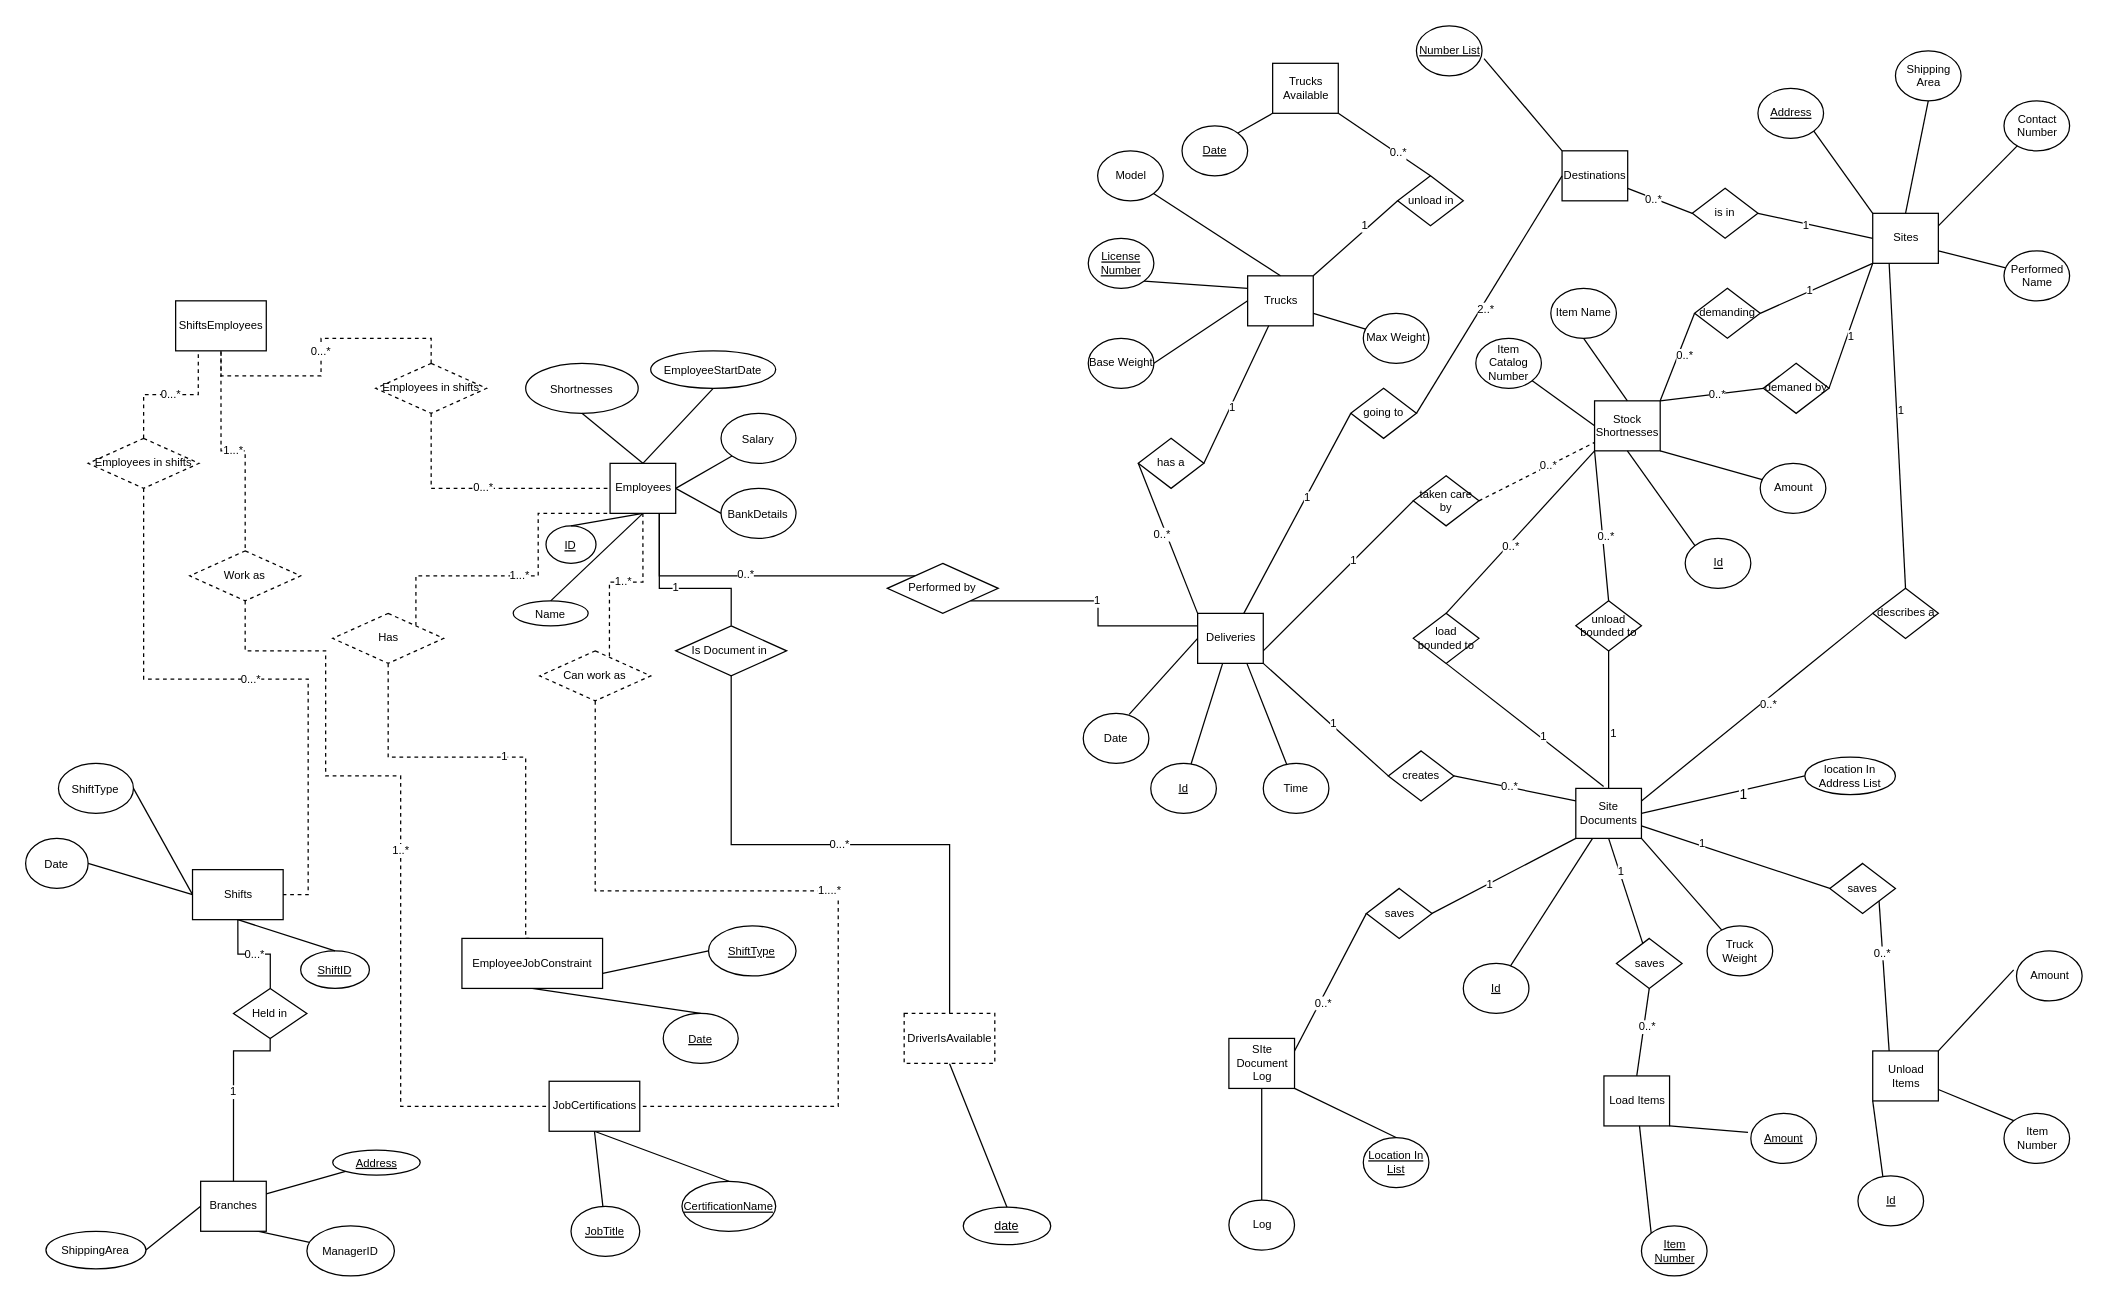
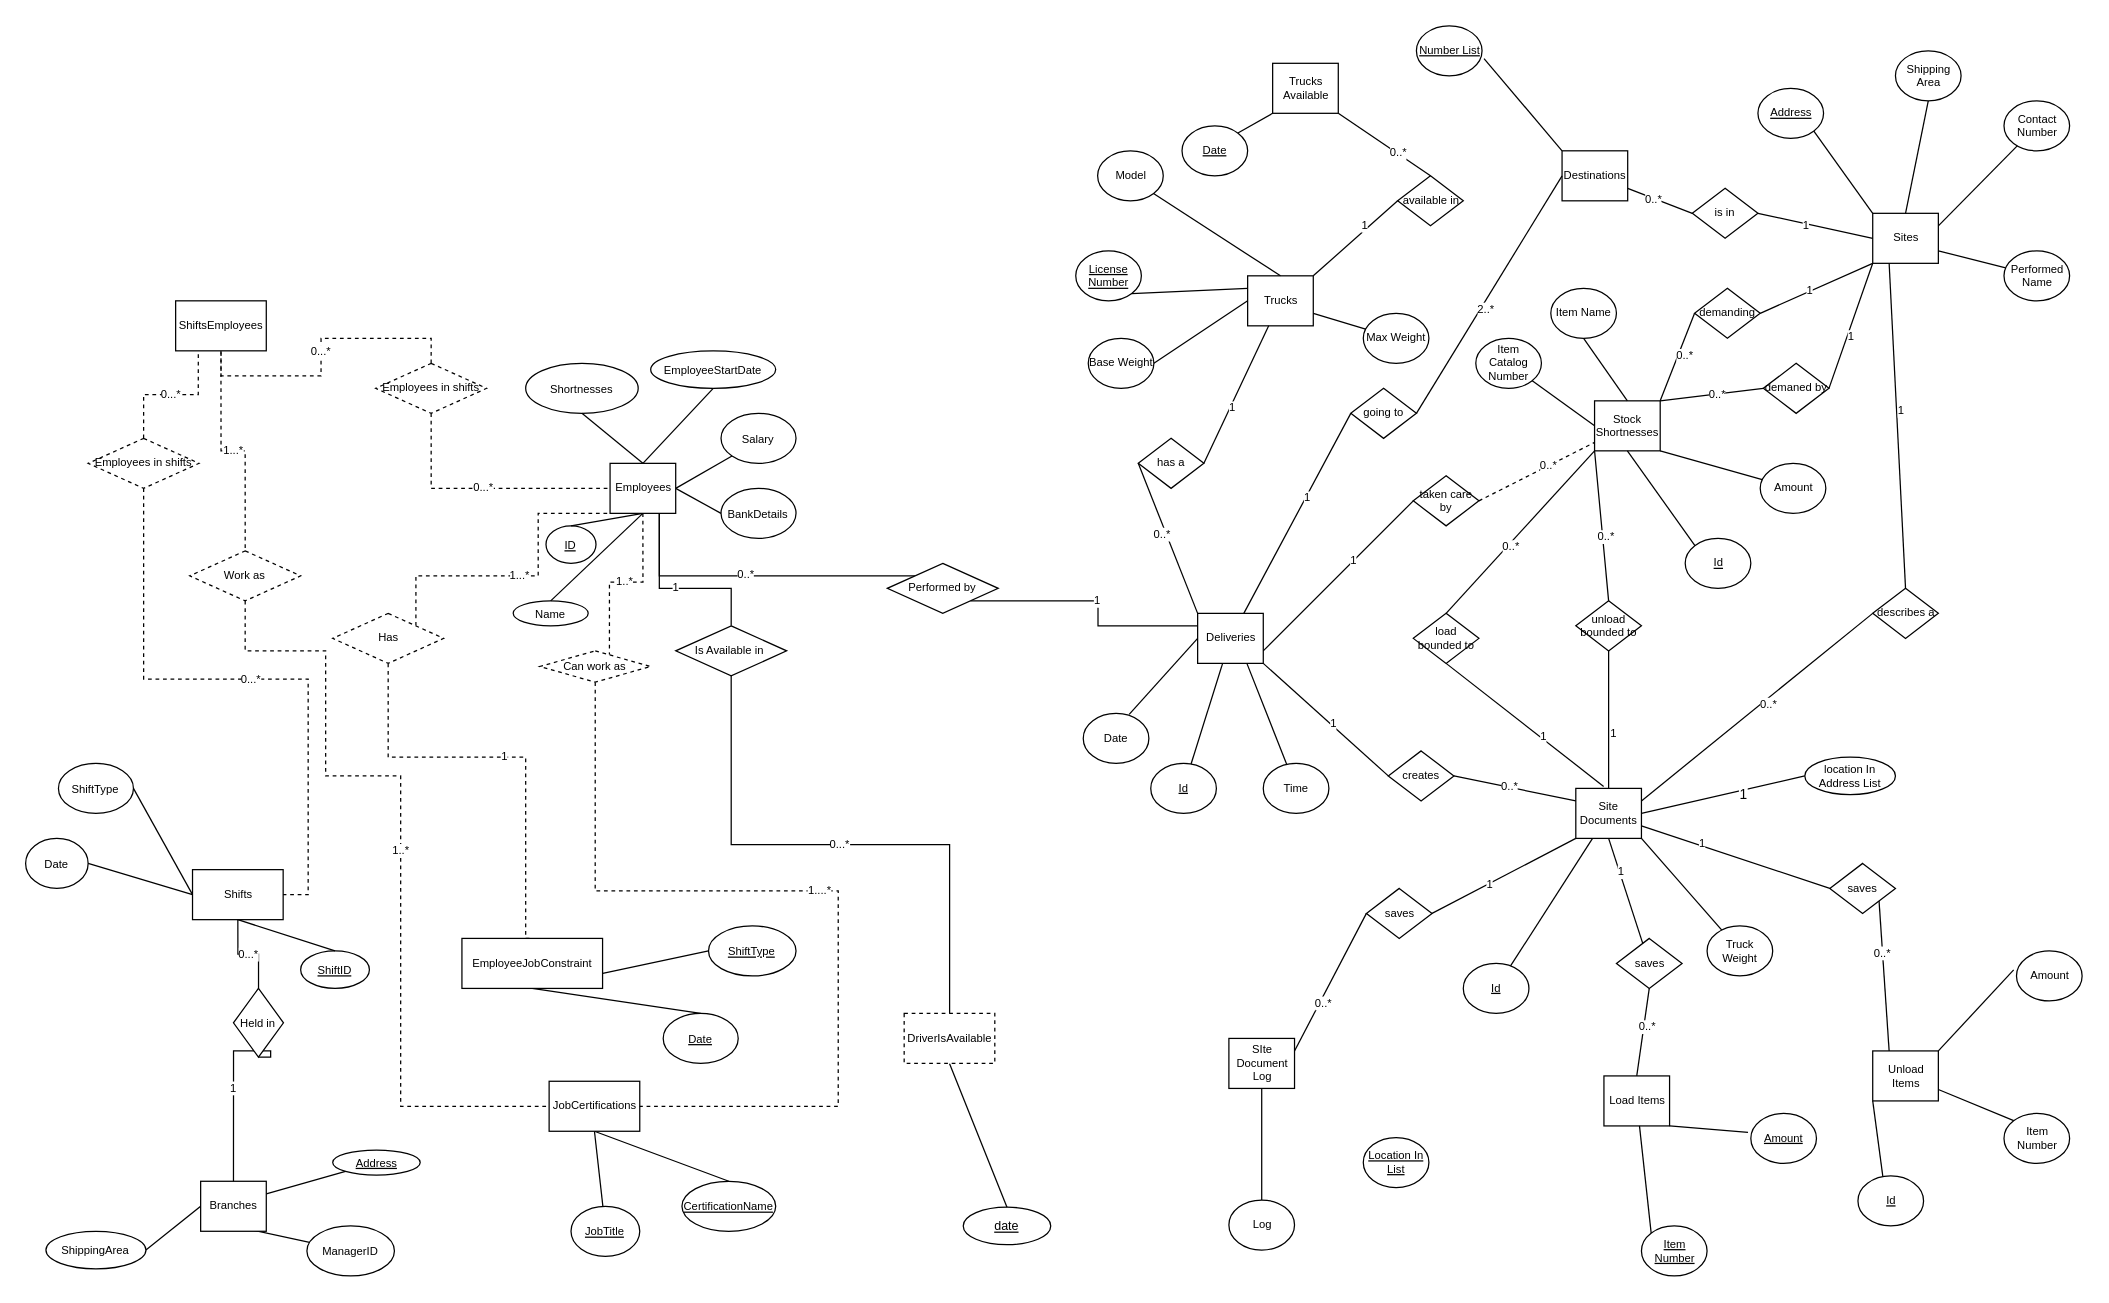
node "unload in": label "unload in" -> "available in"
node "License Number": moved (1121, 263) -> (1108, 276)
node "Is Document in": label "Is Document in" -> "Is Available in"
node "Can work as": size 111x50 -> 111x31
node "Held in": size 73x50 -> 50x69
edge "SIte Document Log" -- "Location In List": removed
